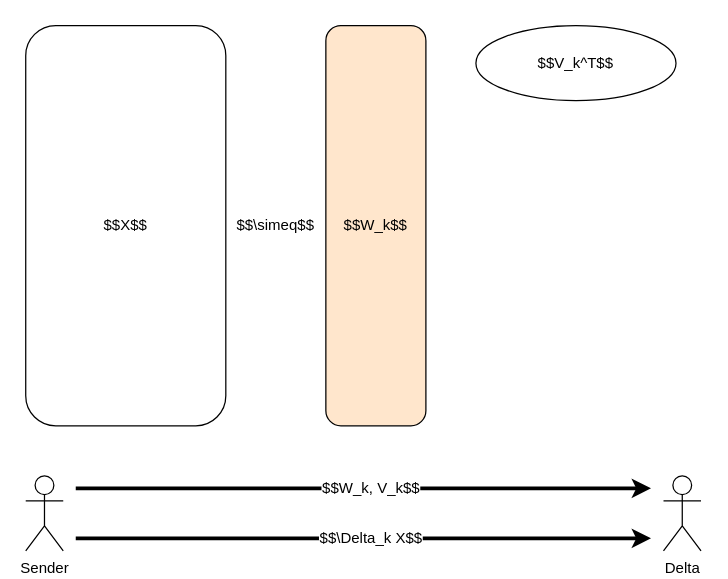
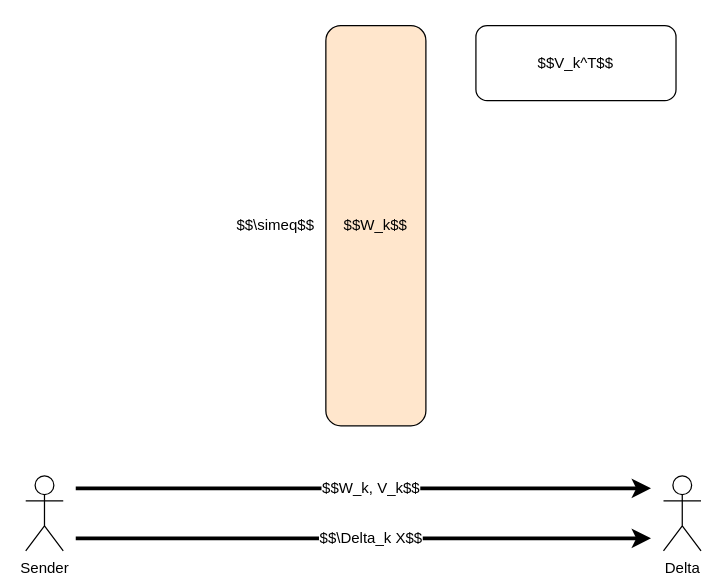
node "$$V_k^T$$": shape ellipse -> rounded rectangle
node "$$X$$": removed
